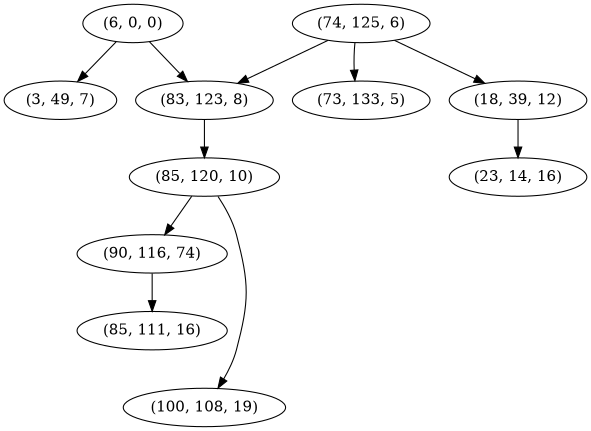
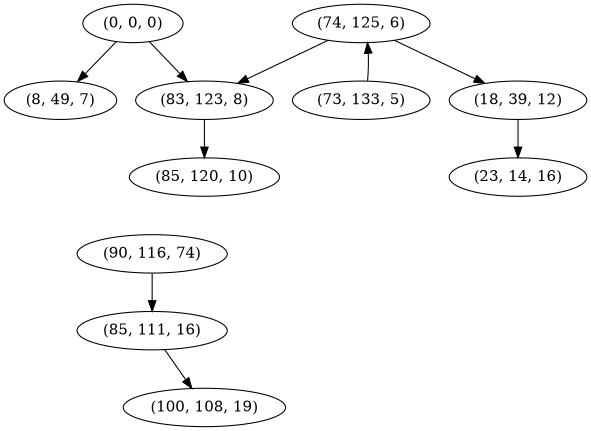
node "(6, 0, 0)": label "(6, 0, 0)" -> "(0, 0, 0)"
edge "(74, 125, 6)" -> "(73, 133, 5)": reversed
node "(3, 49, 7)": label "(3, 49, 7)" -> "(8, 49, 7)"
edge "(85, 120, 10)" -> "(90, 116, 74)": removed
edge "(85, 120, 10)" -> "(100, 108, 19)": now "(85, 111, 16)" -> "(100, 108, 19)"
